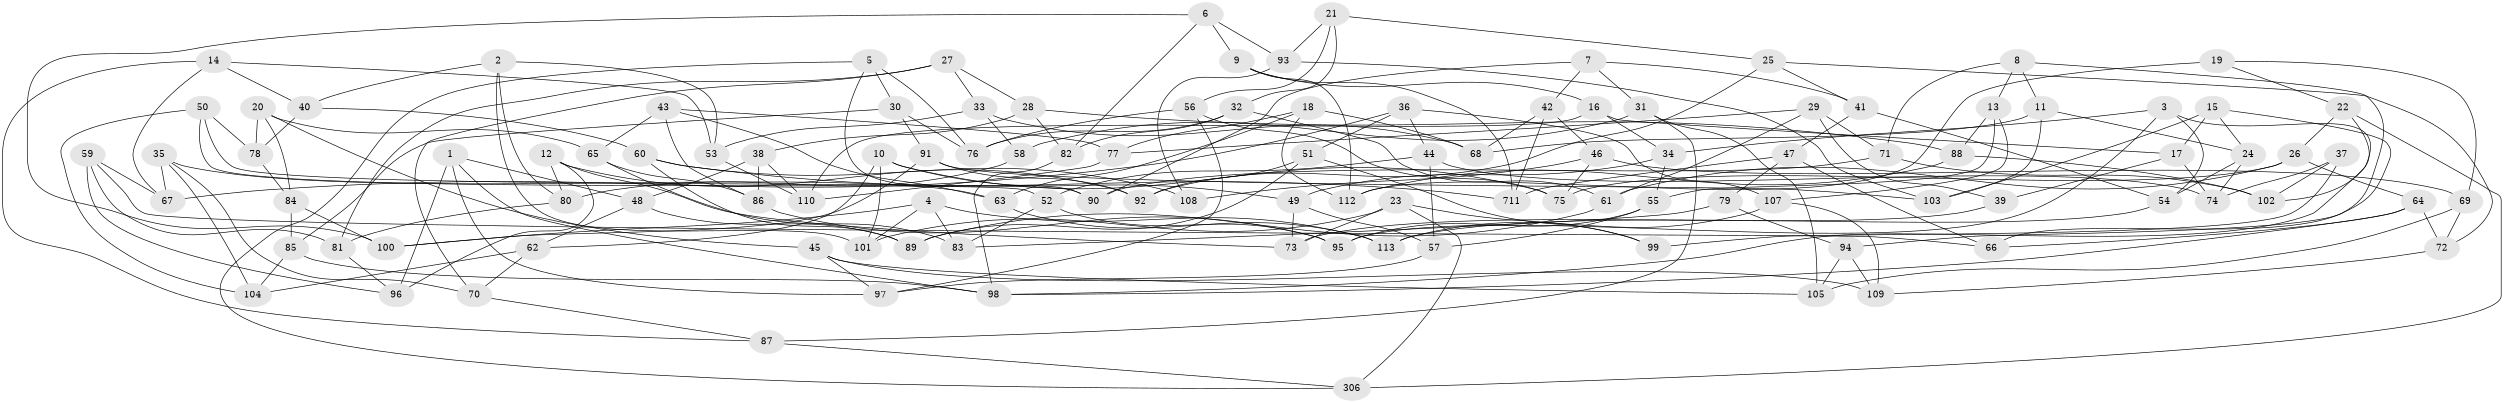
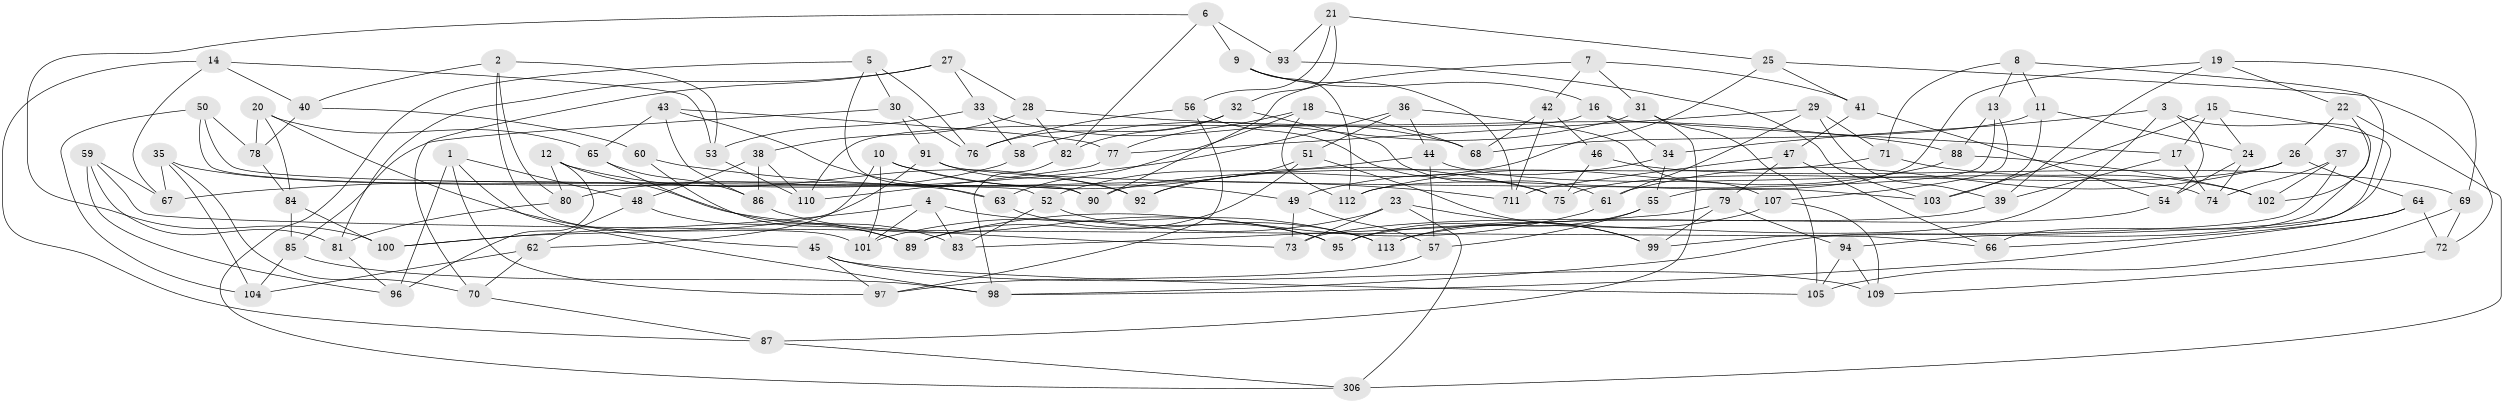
edge "19" -- "39": added
node "108": removed
edge "79" -- "99": added
